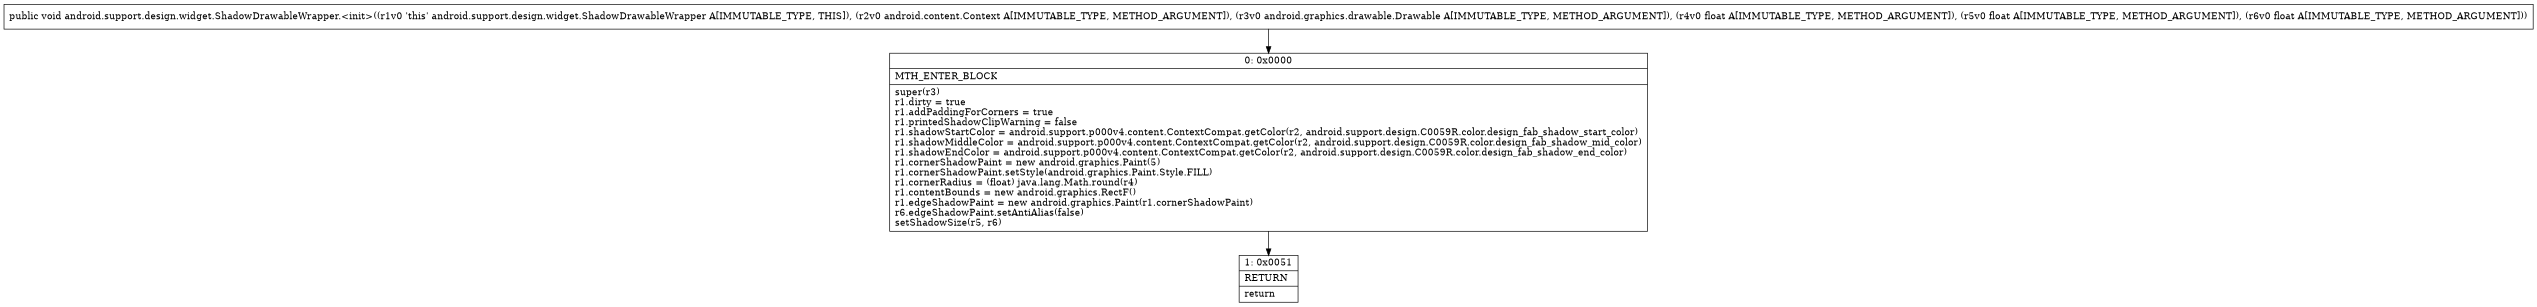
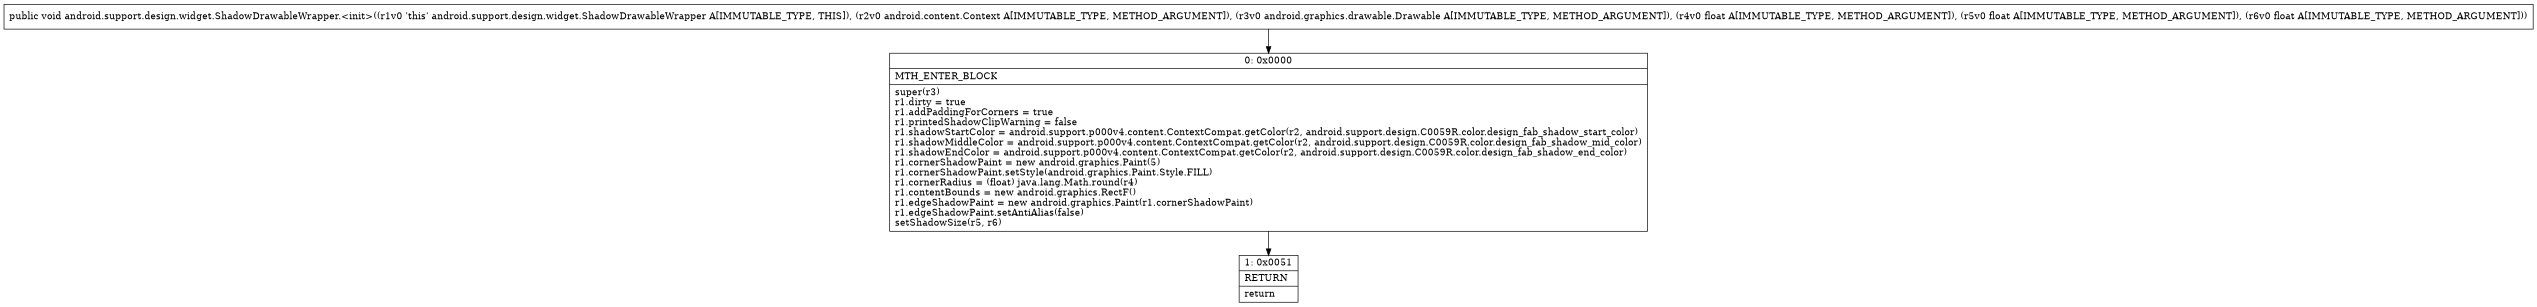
node "0: 0x0000": text "r6.edgeShadowPaint.setAntiAlias(false)" -> "r1.edgeShadowPaint.setAntiAlias(false)"
